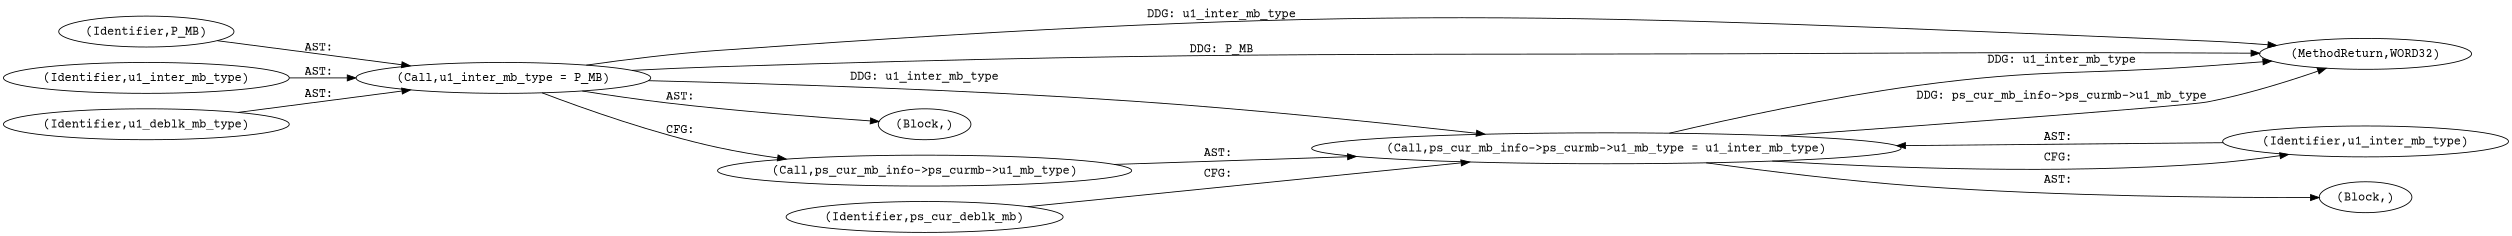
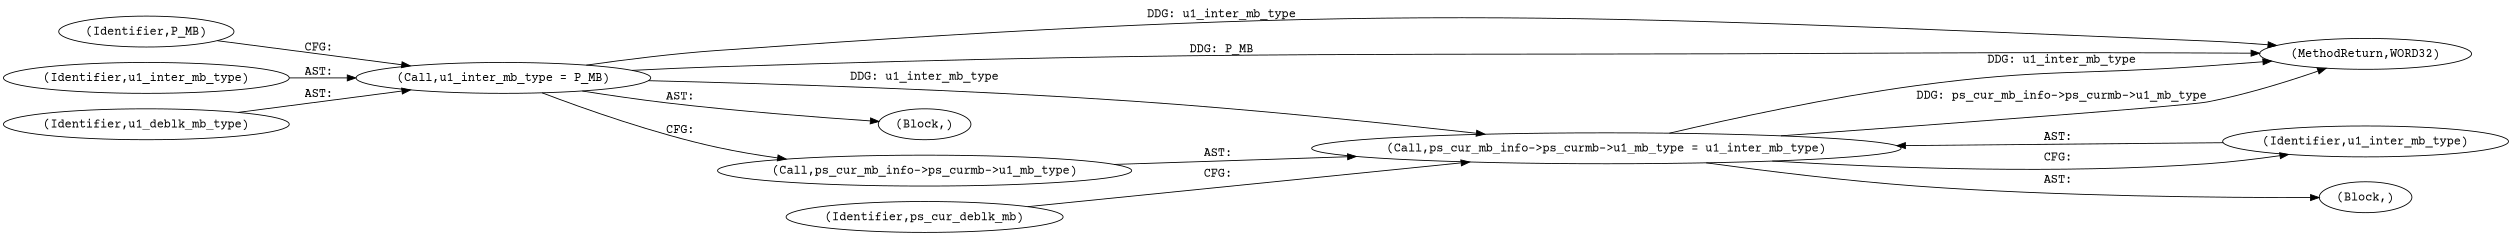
edge "(Identifier,P_MB)" -> "(Call,u1_inter_mb_type = P_MB)": label "AST: " -> "CFG: "
